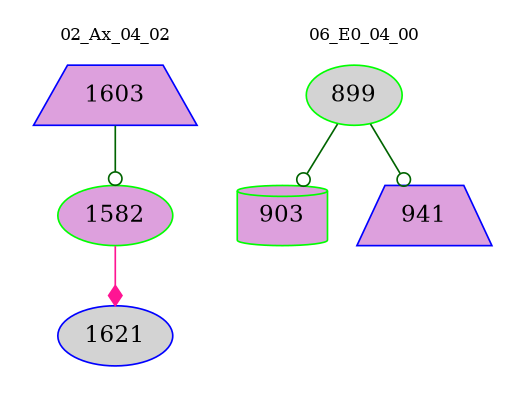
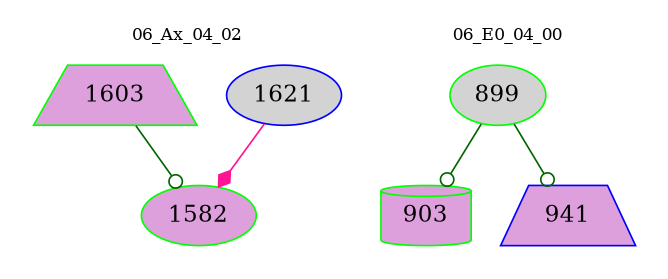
cluster "02_Ax_04_02": label "02_Ax_04_02" -> "06_Ax_04_02"
node "1603": color blue -> green
edge "1582" -> "1621": reversed
